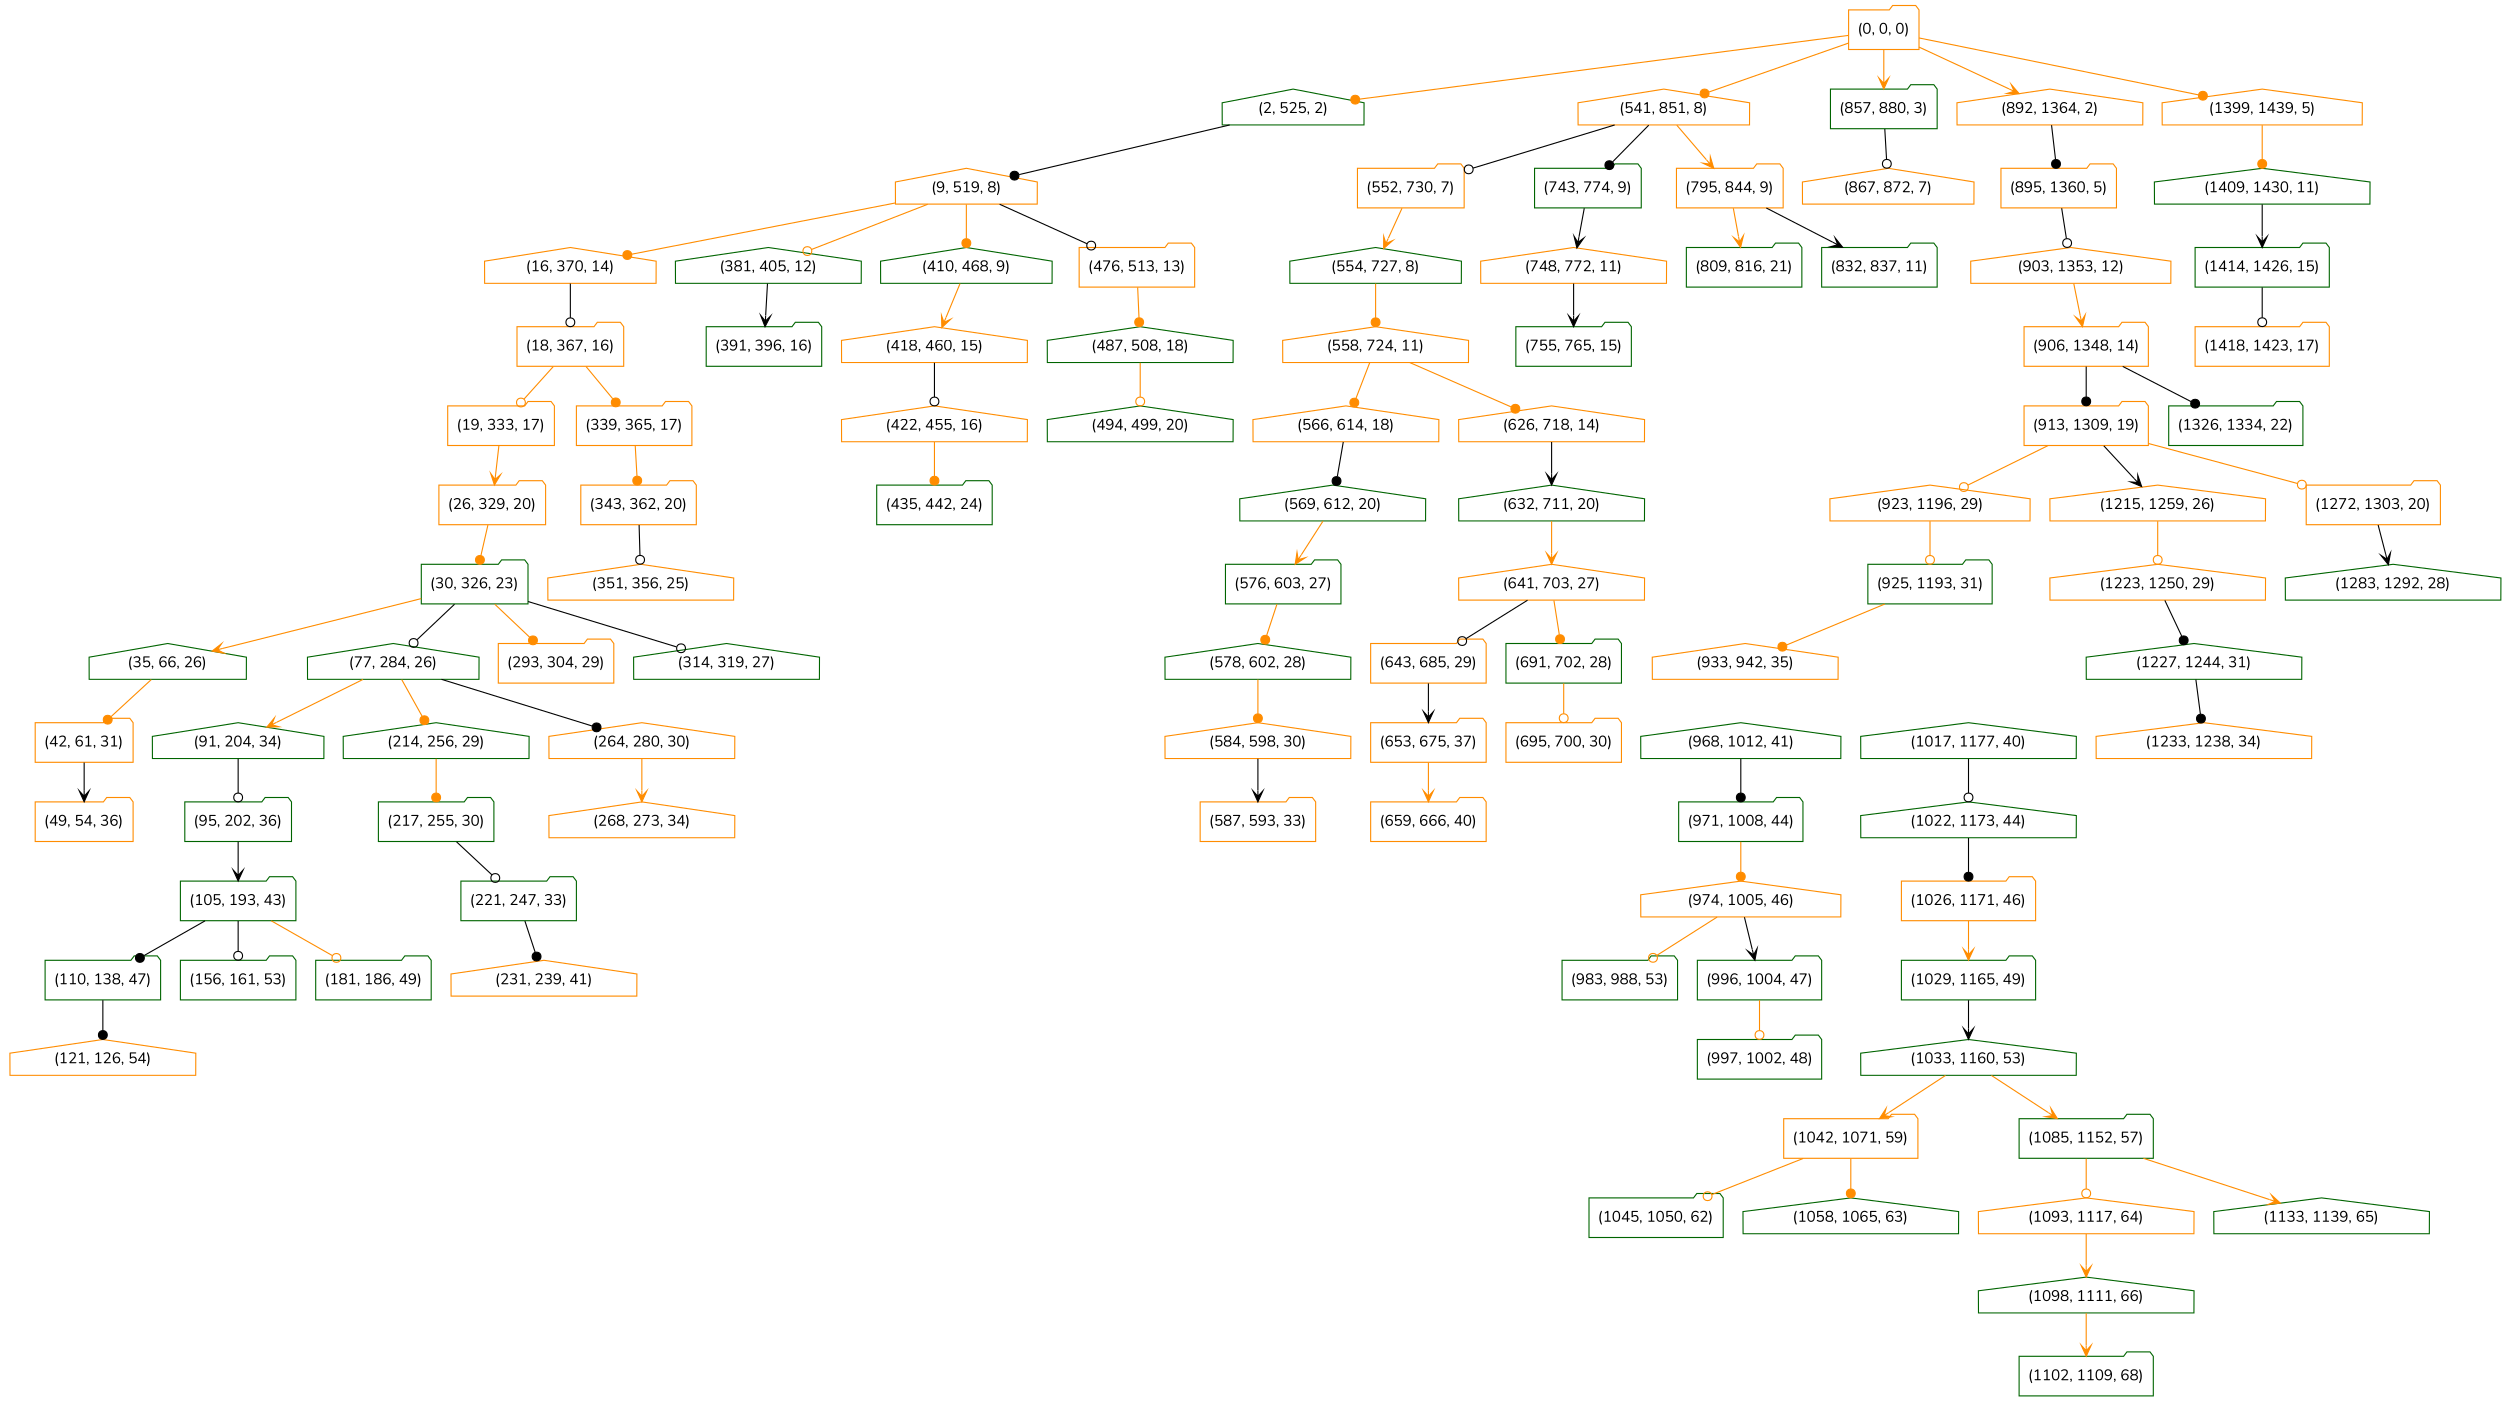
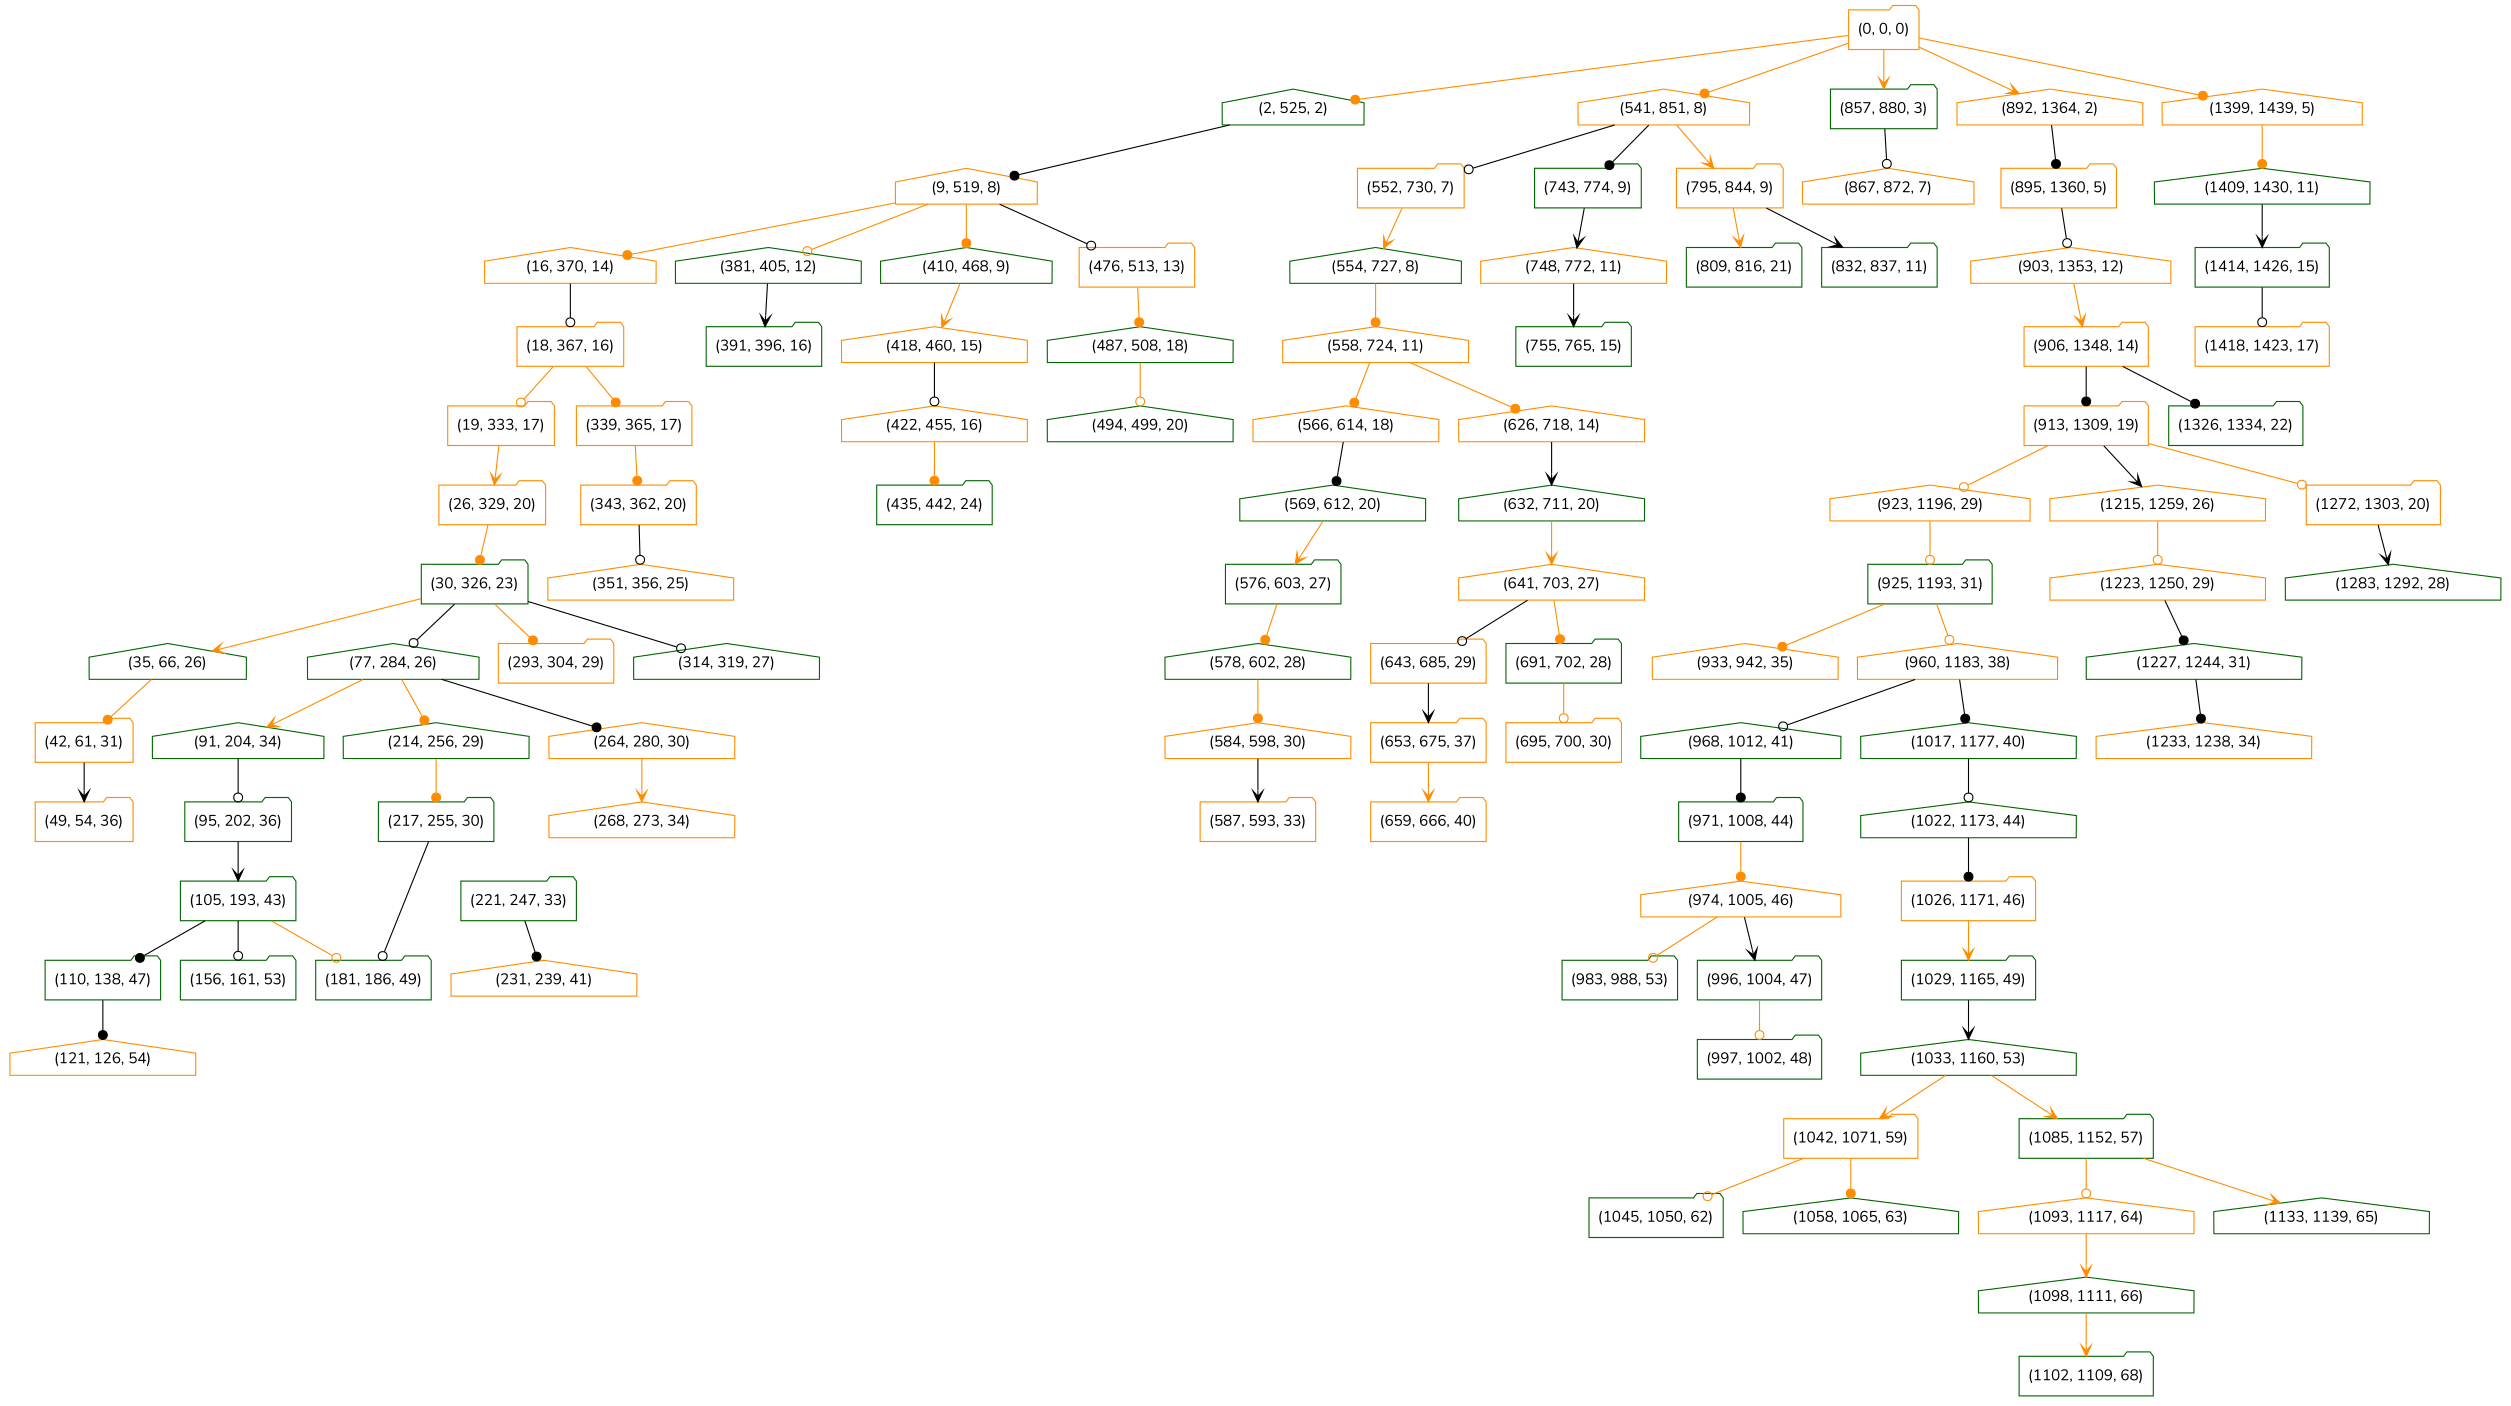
node "(960, 1183, 38)": added
edge "(217, 255, 30)" -> "(221, 247, 33)": now "(217, 255, 30)" -> "(181, 186, 49)"
